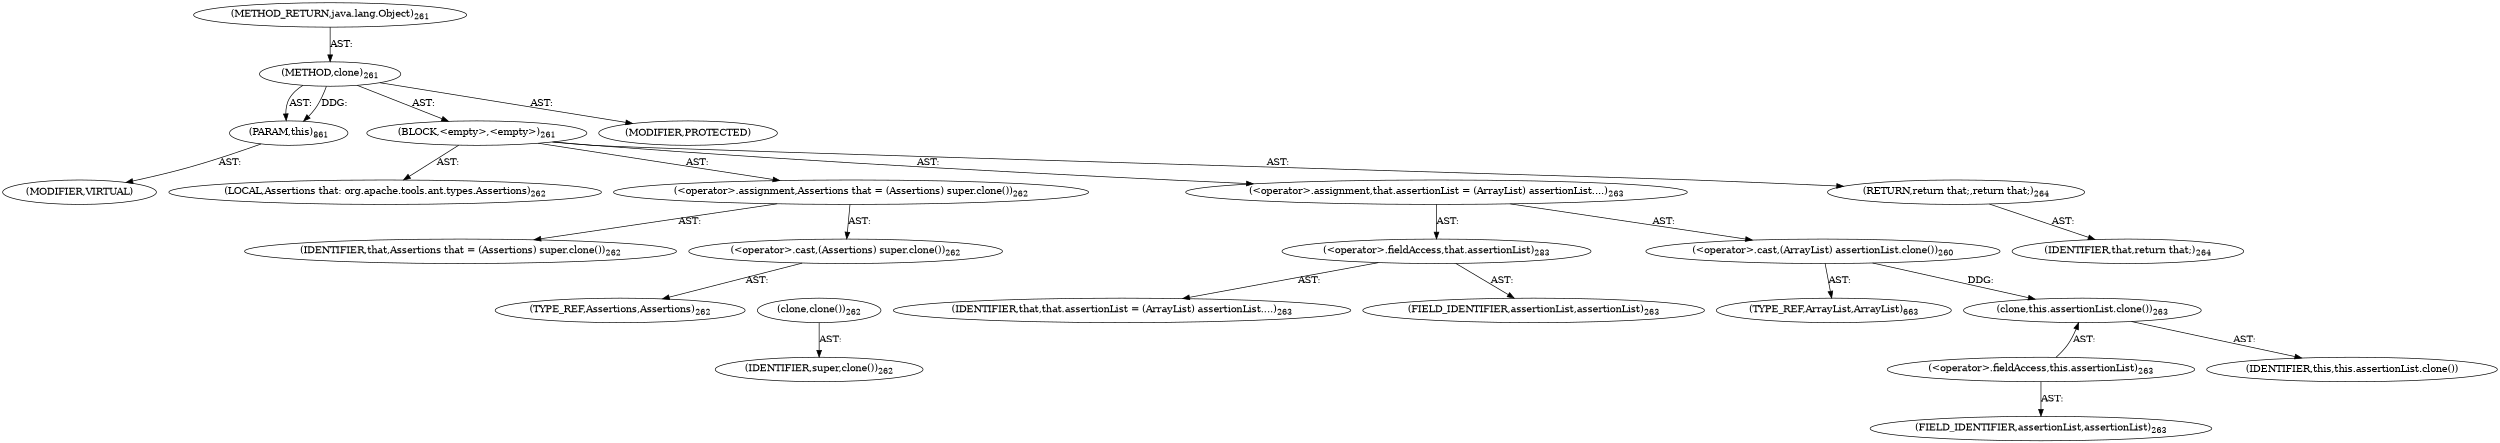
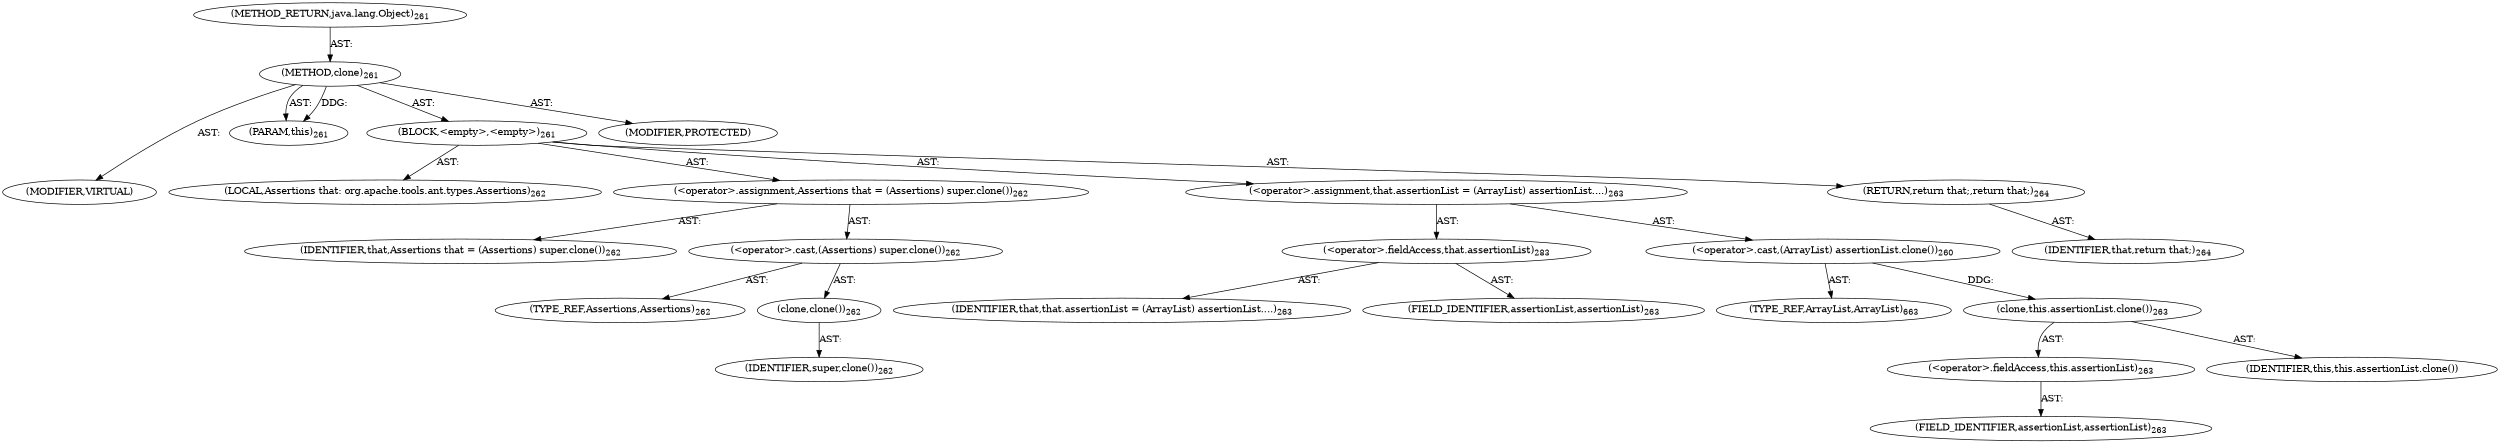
node "(PARAM,this)": text "861" -> "261"
edge "(PARAM,this)" -> "(MODIFIER,VIRTUAL)": now "(METHOD,clone)" -> "(MODIFIER,VIRTUAL)"
edge "(<operator>.cast,(Assertions) super.clone())" -> "(clone,clone())": added, label "AST:"
edge "(<operator>.fieldAccess,this.assertionList)" -> "(clone,this.assertionList.clone())": reversed
